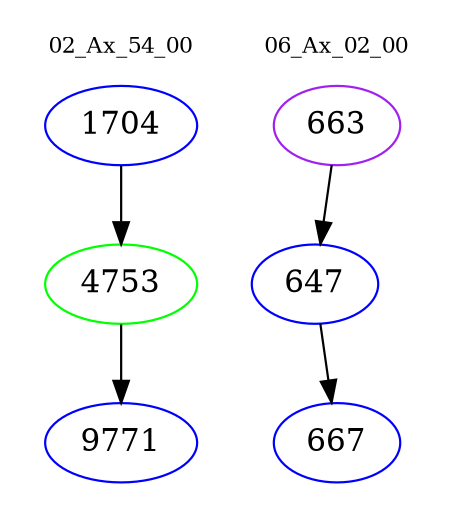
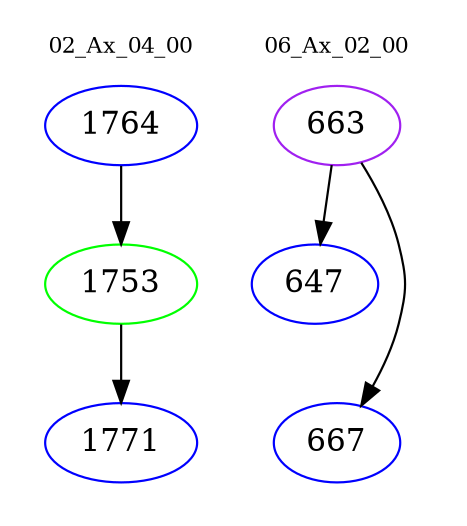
cluster "02_Ax_54_00": label "02_Ax_54_00" -> "02_Ax_04_00"
node "1704": label "1704" -> "1764"
node "4753": label "4753" -> "1753"
edge "647" -> "667": now "663" -> "667"
node "9771": label "9771" -> "1771"
